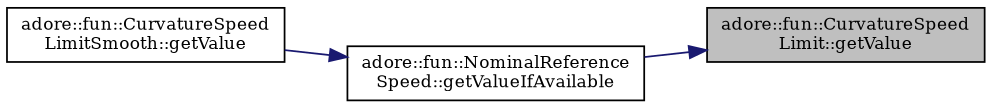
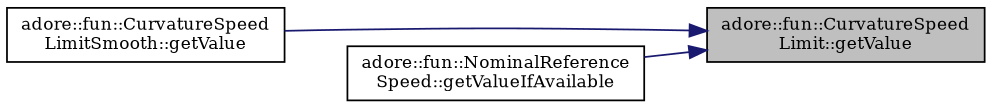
edge "adore::fun::CurvatureSpeed LimitSmooth::getValue" -> "adore::fun::NominalReference Speed::getValueIfAvailable": now "adore::fun::CurvatureSpeed LimitSmooth::getValue" -> "adore::fun::CurvatureSpeed Limit::getValue"
